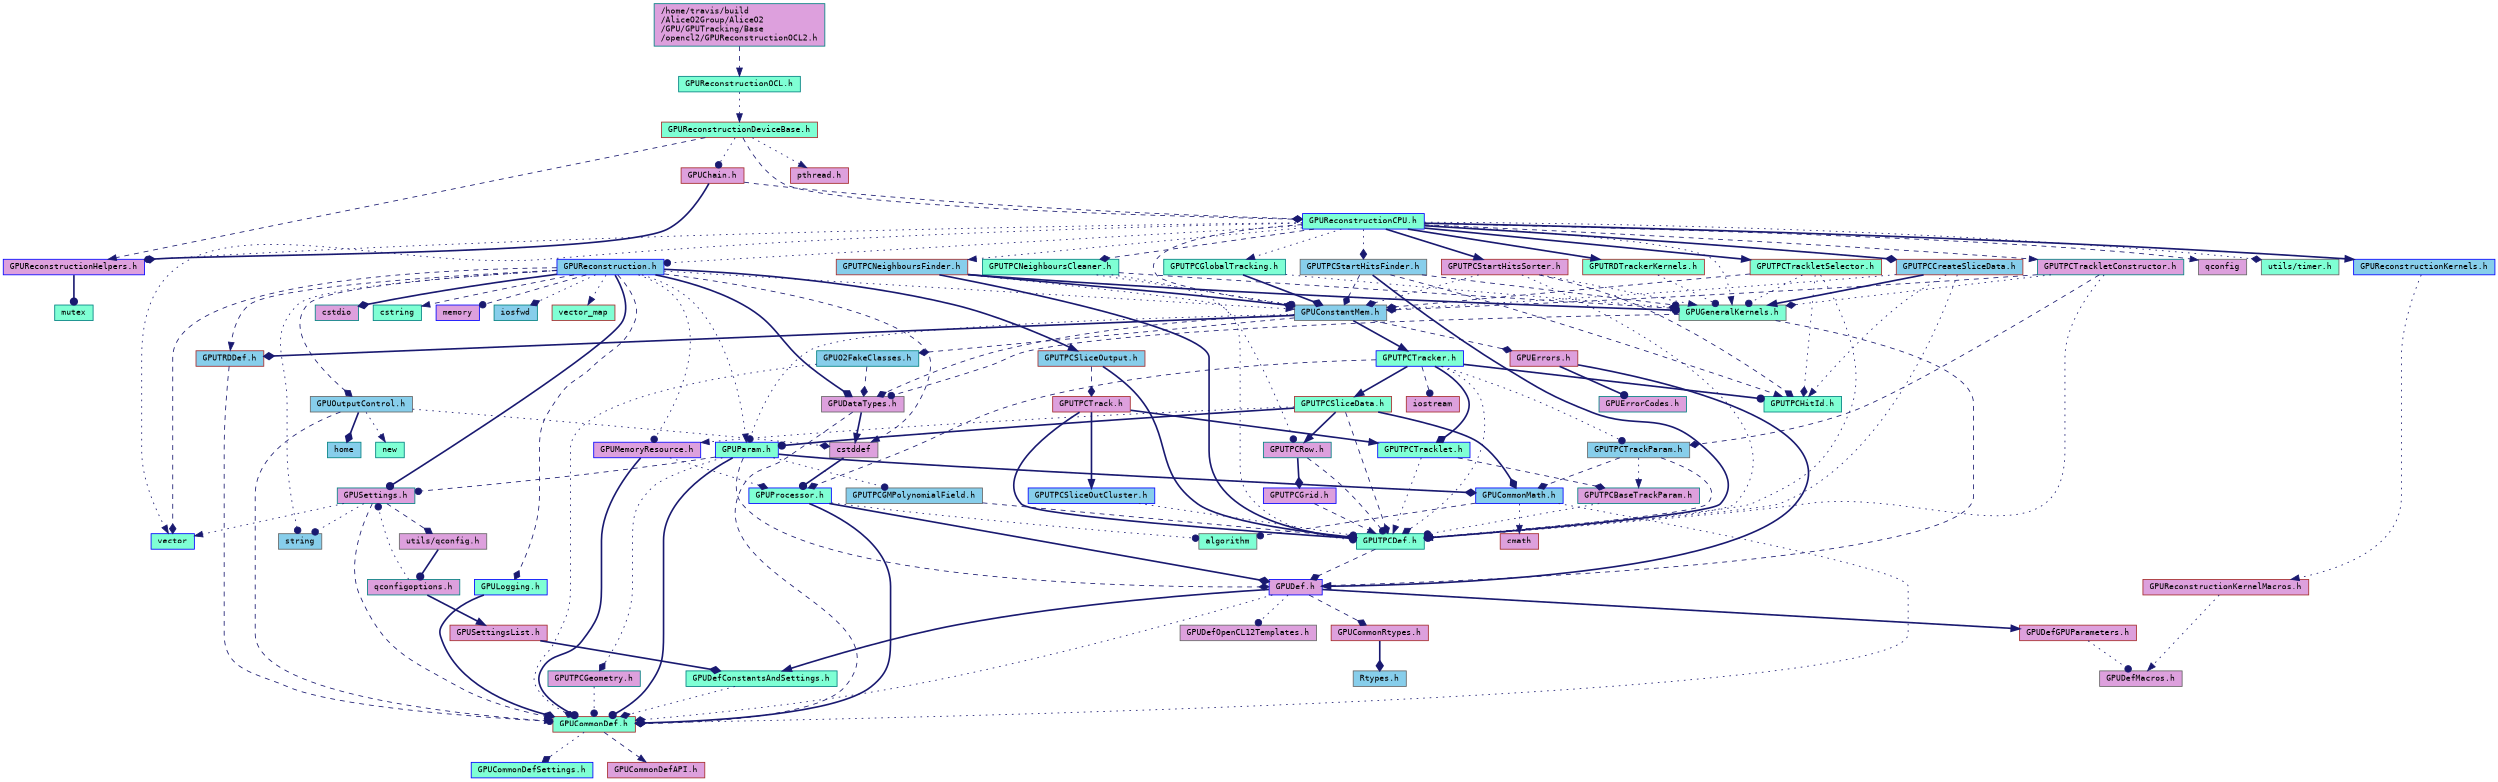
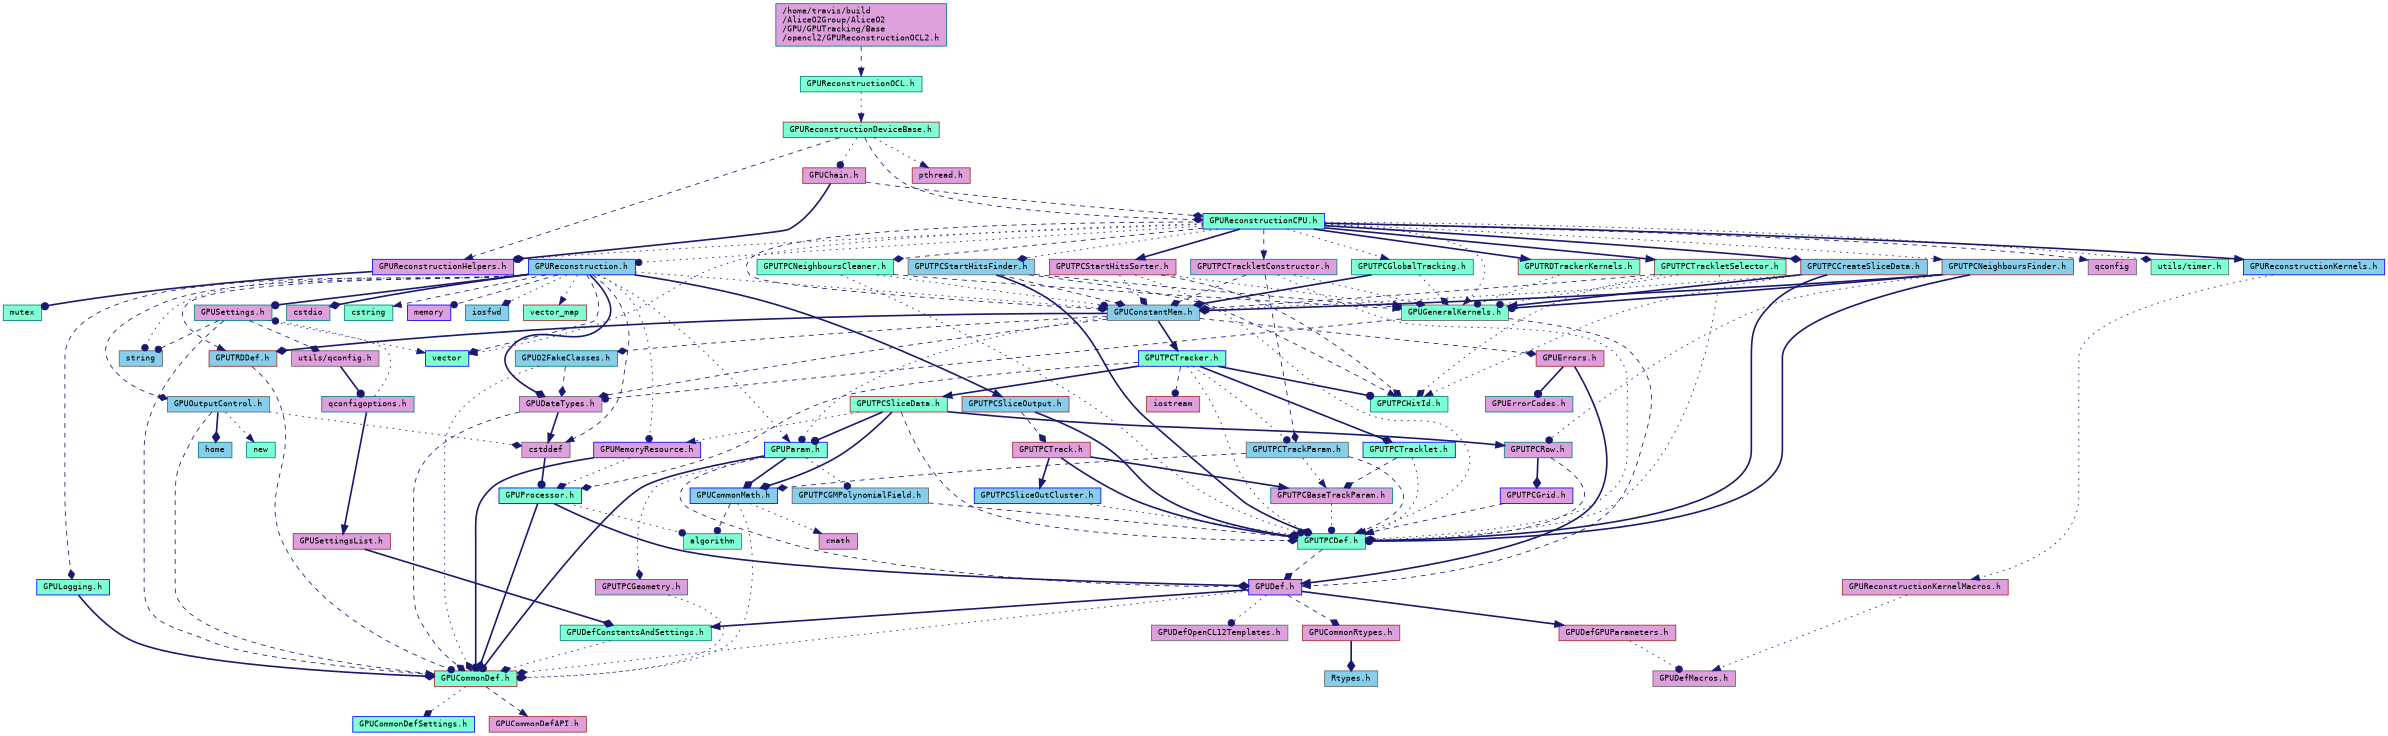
edge "GPUTPCTrack.h" -> "GPUTPCTracklet.h": now "GPUTPCTrack.h" -> "GPUTPCBaseTrackParam.h"
edge "GPUParam.h" -> "GPUSettings.h": removed
edge "GPUTPCCreateSliceData.h" -> "GPUTPCDef.h": style dotted -> bold
edge "GPUSettings.h" -> "string": style dotted -> dashed
